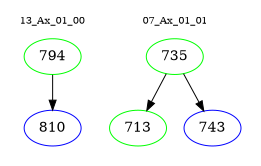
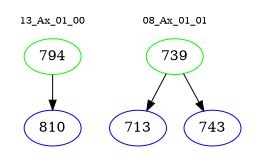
cluster "07_Ax_01_01": label "07_Ax_01_01" -> "08_Ax_01_01"
node "735": label "735" -> "739"
node "713": color green -> blue
